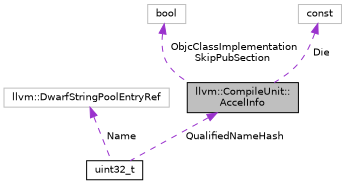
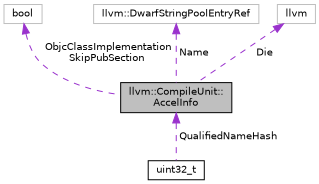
node "const": label "const" -> "llvm"
edge "uint32_t" -> "llvm::DwarfStringPoolEntryRef": now "llvm::CompileUnit:: AccelInfo" -> "llvm::DwarfStringPoolEntryRef"
